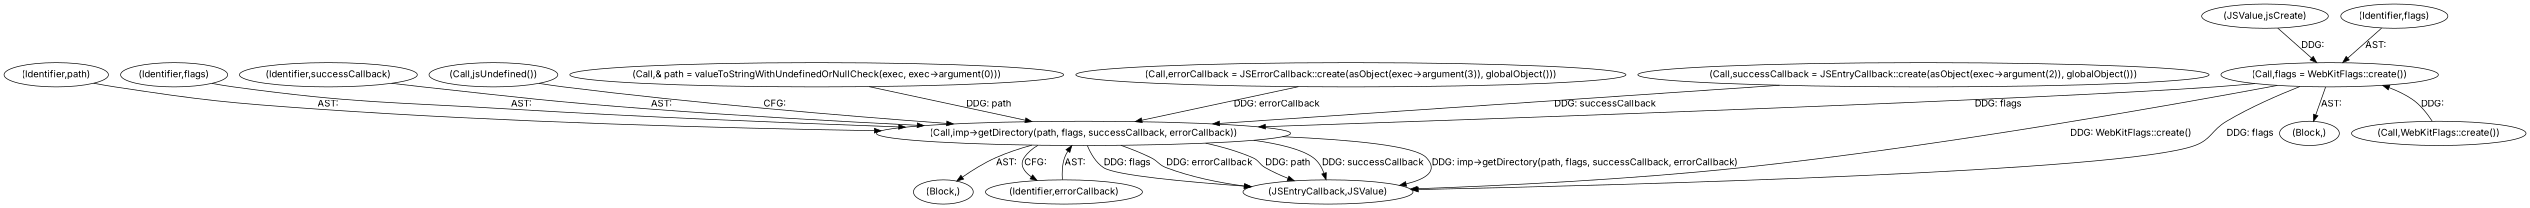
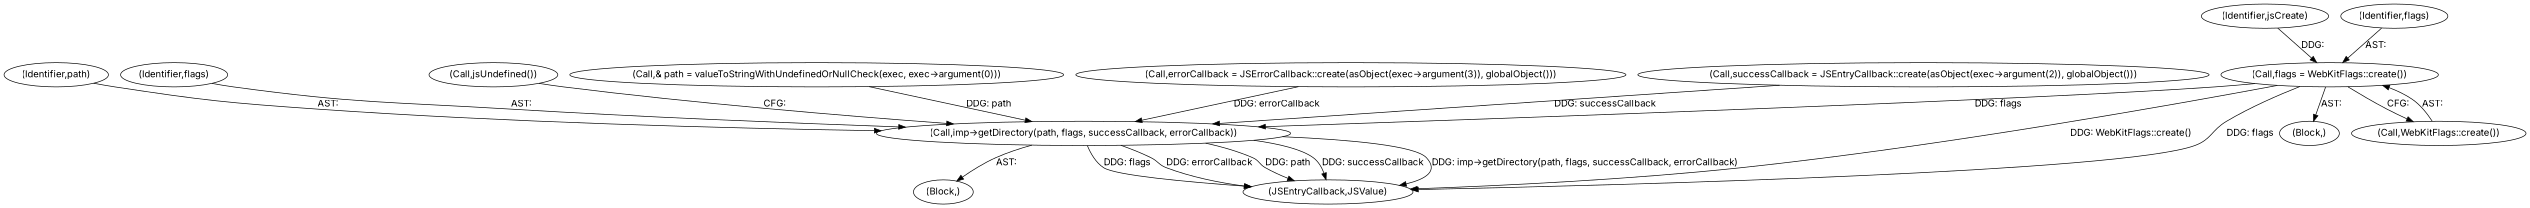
node "(JSValue,jsCreate)": label "(JSValue,jsCreate)" -> "(Identifier,jsCreate)"
node "(Identifier,successCallback)": removed
edge "(Call,flags = WebKitFlags::create())" -> "(Call,WebKitFlags::create())": added, label "CFG:"
edge "(Call,WebKitFlags::create())" -> "(Call,flags = WebKitFlags::create())": label "DDG: " -> "AST: "
node "(Identifier,errorCallback)": removed
